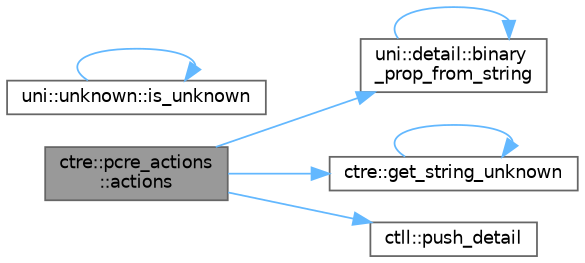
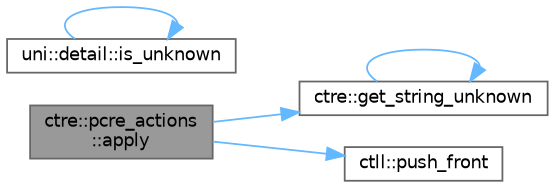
node "uni::detail::binary _prop_from_string": removed
node "uni::unknown::is_unknown": label "uni::unknown::is_unknown" -> "uni::detail::is_unknown"
node "ctre::pcre_actions ::actions": label "ctre::pcre_actions ::actions" -> "ctre::pcre_actions ::apply"
node "ctll::push_detail": label "ctll::push_detail" -> "ctll::push_front"
